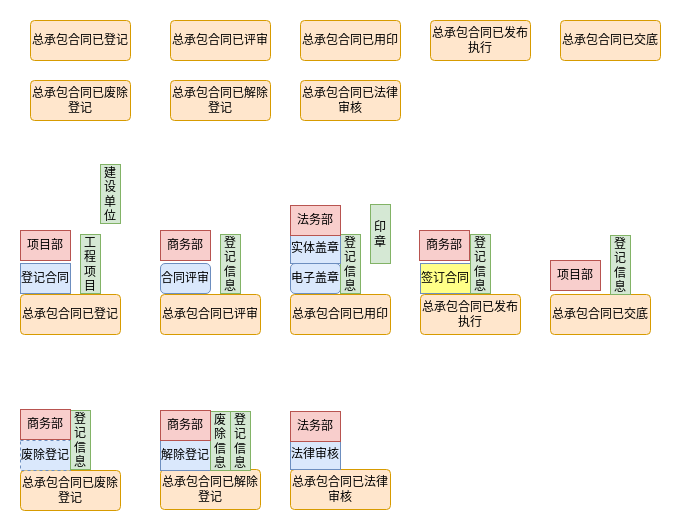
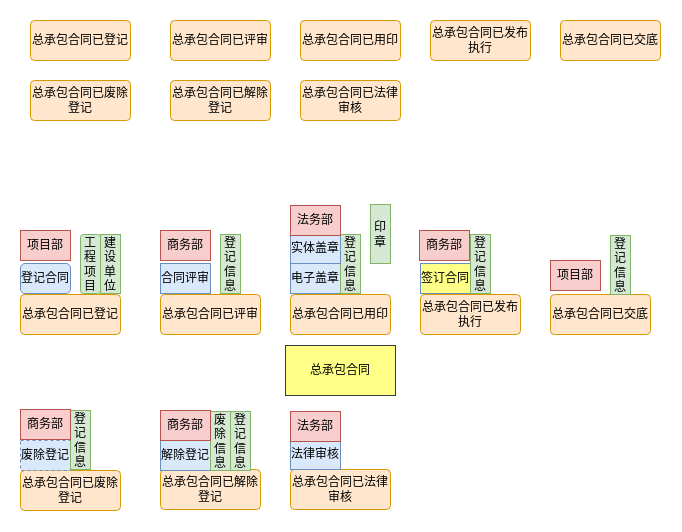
node "建设单位": moved (111, 194) -> (111, 264)
node "工程项目": shape rectangle -> rounded rectangle
node "登记合同": shape rectangle -> rounded rectangle
node "合同评审": shape rounded rectangle -> rectangle
node "电子盖章": shape rounded rectangle -> rectangle
node "总承包合同": added
